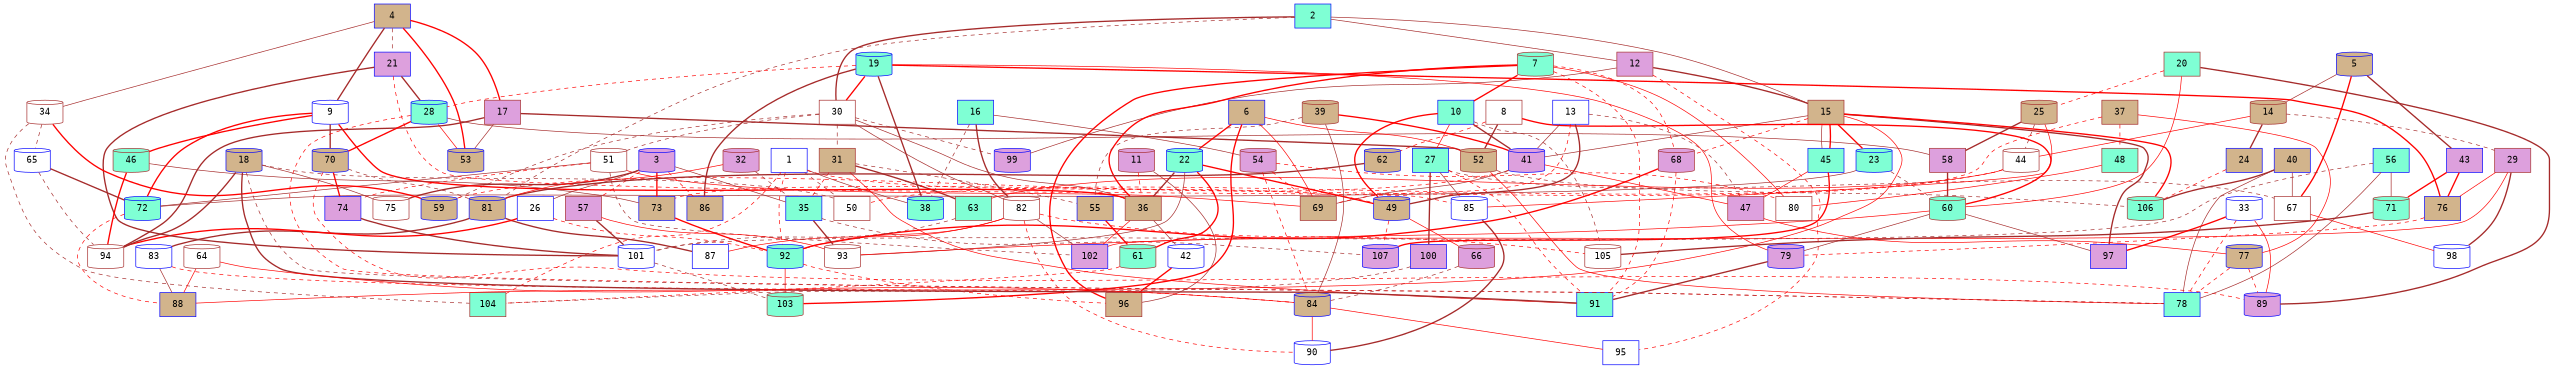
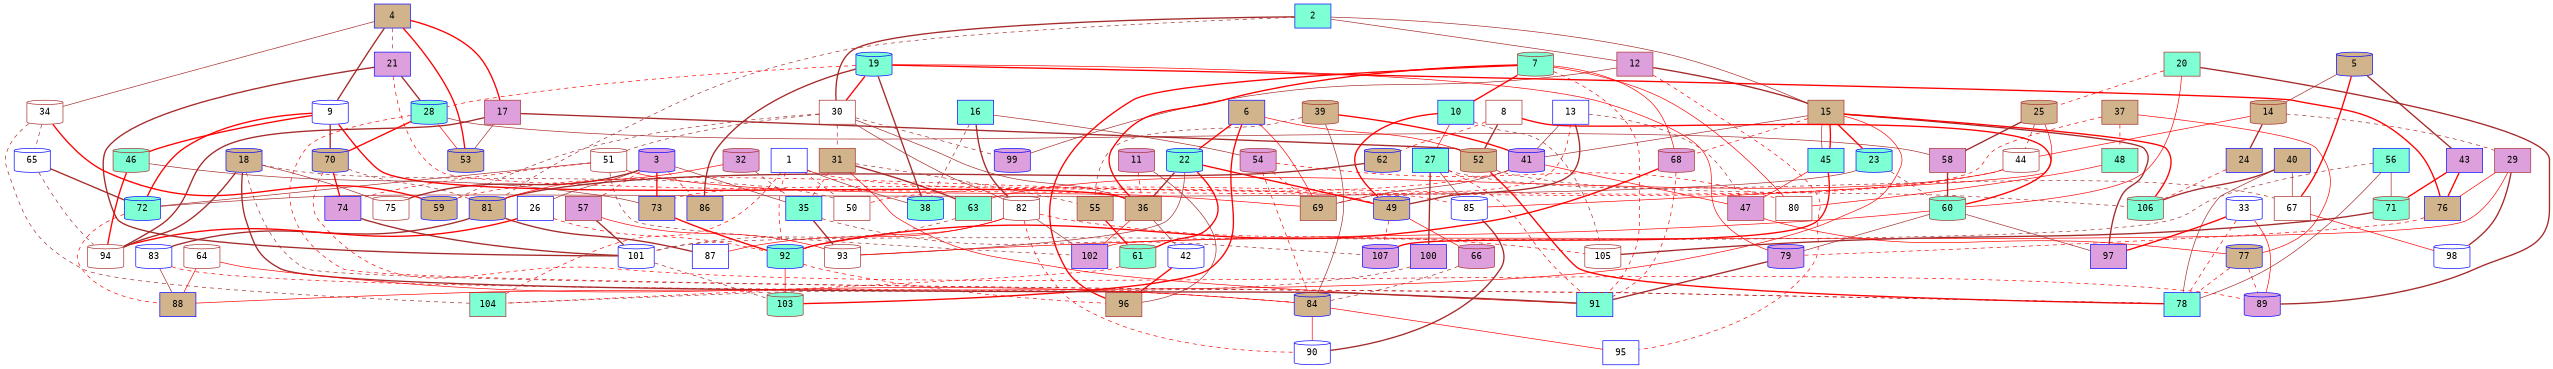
edge "7" -- "68": style dashed -> solid
edge "10" -- "41": removed
node "55": color blue -> brown
edge "52" -- "78": style solid -> bold
